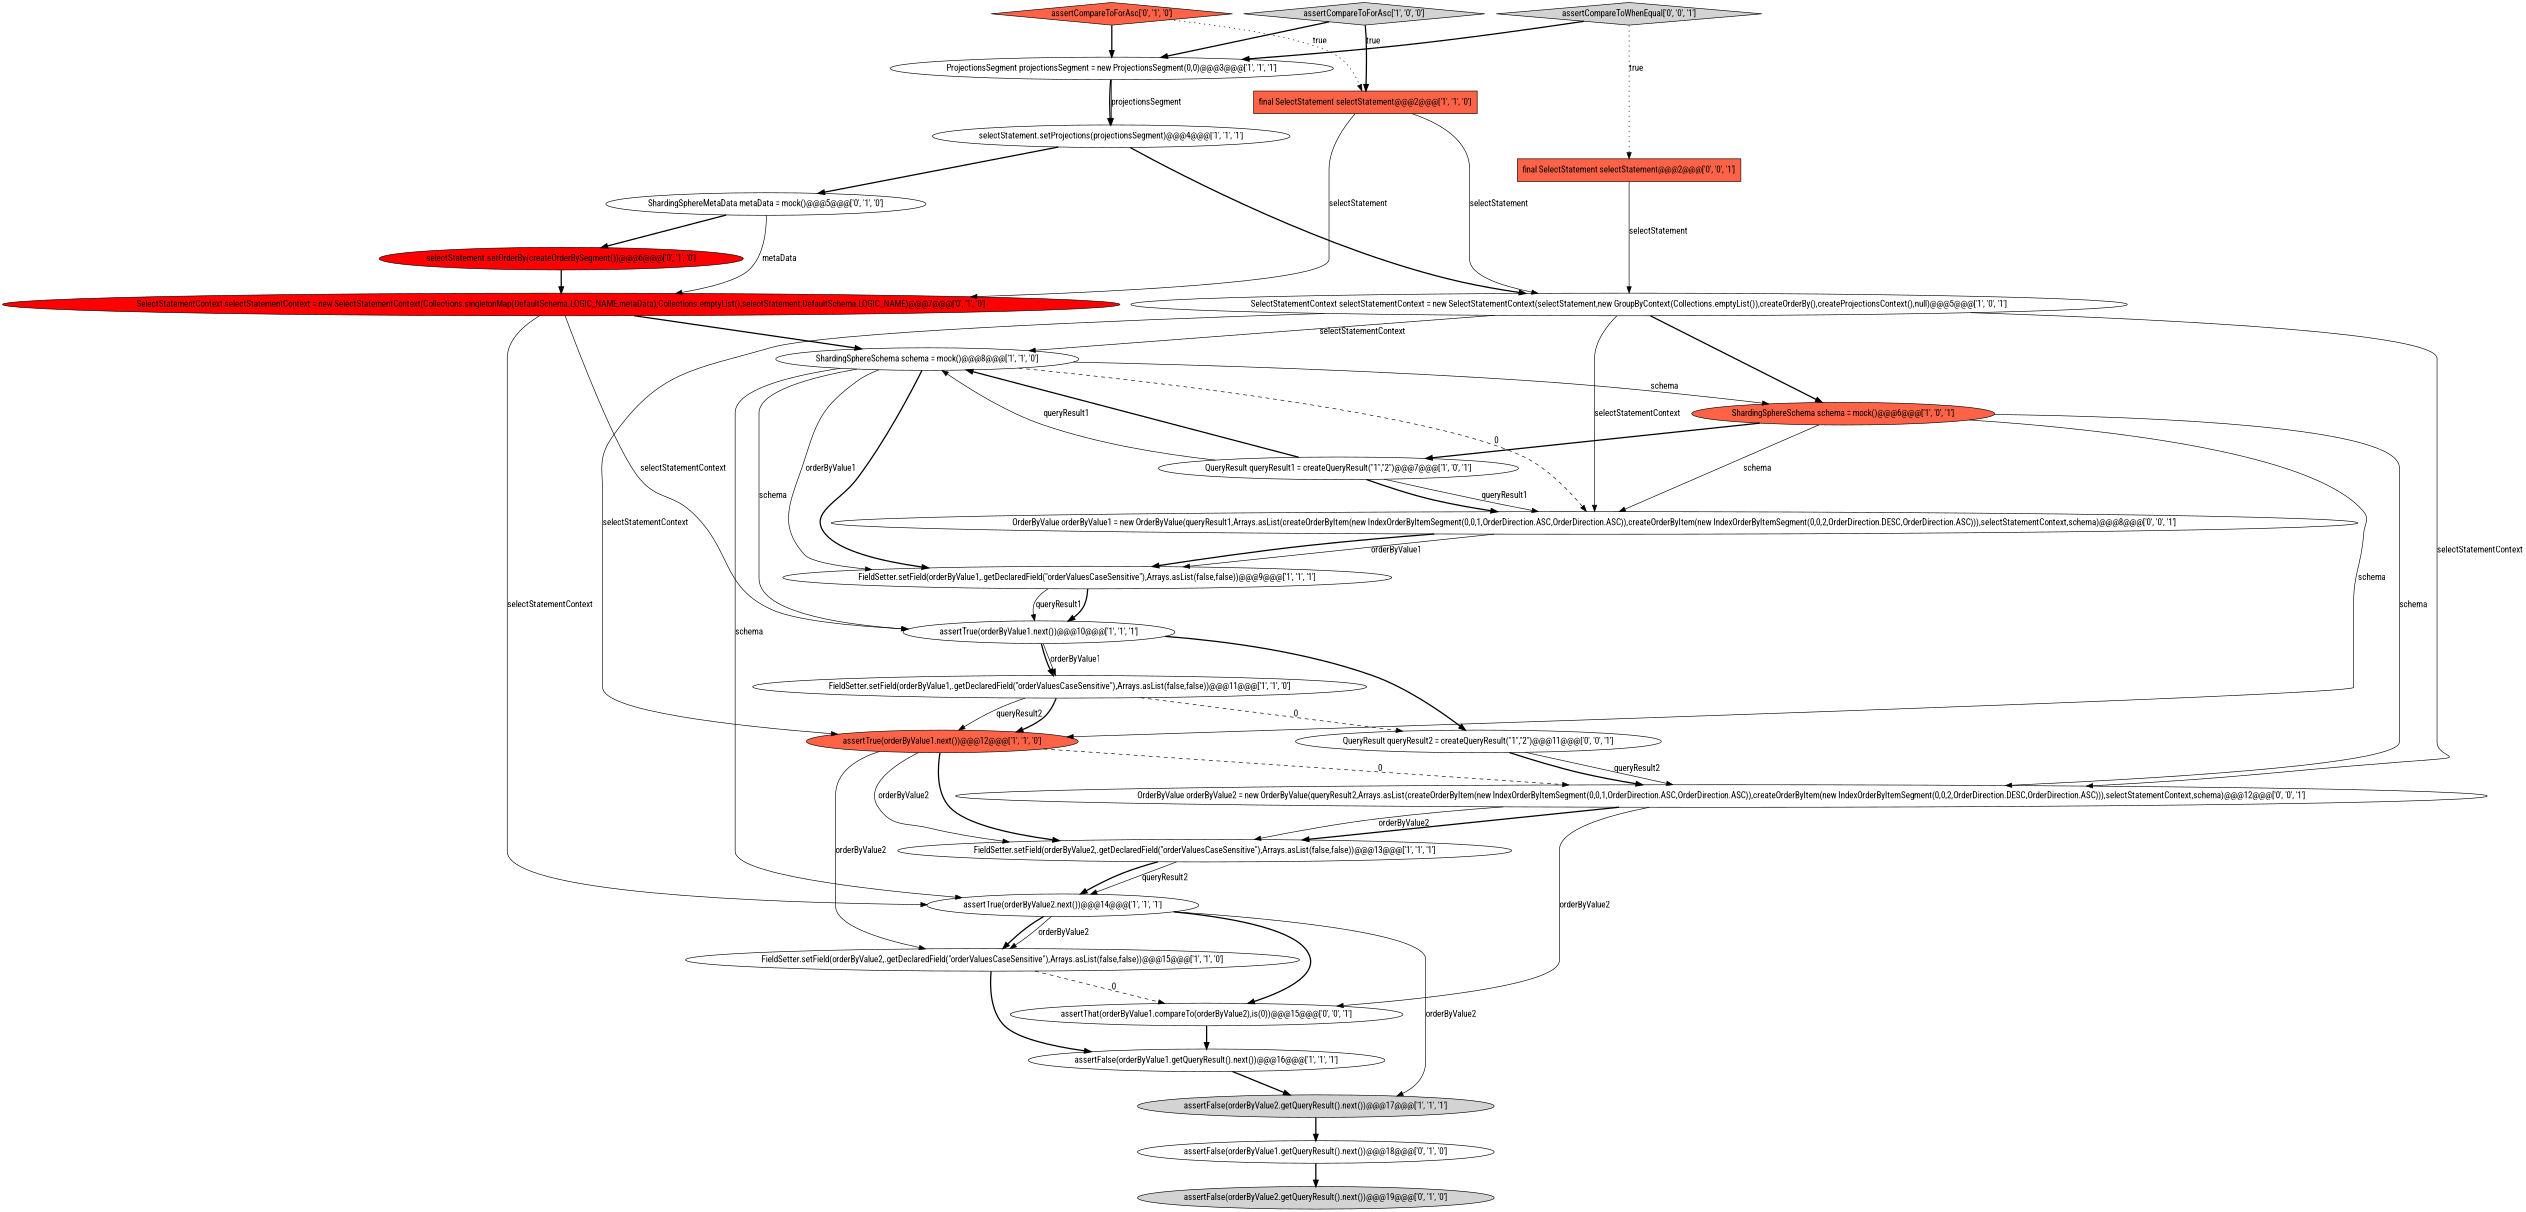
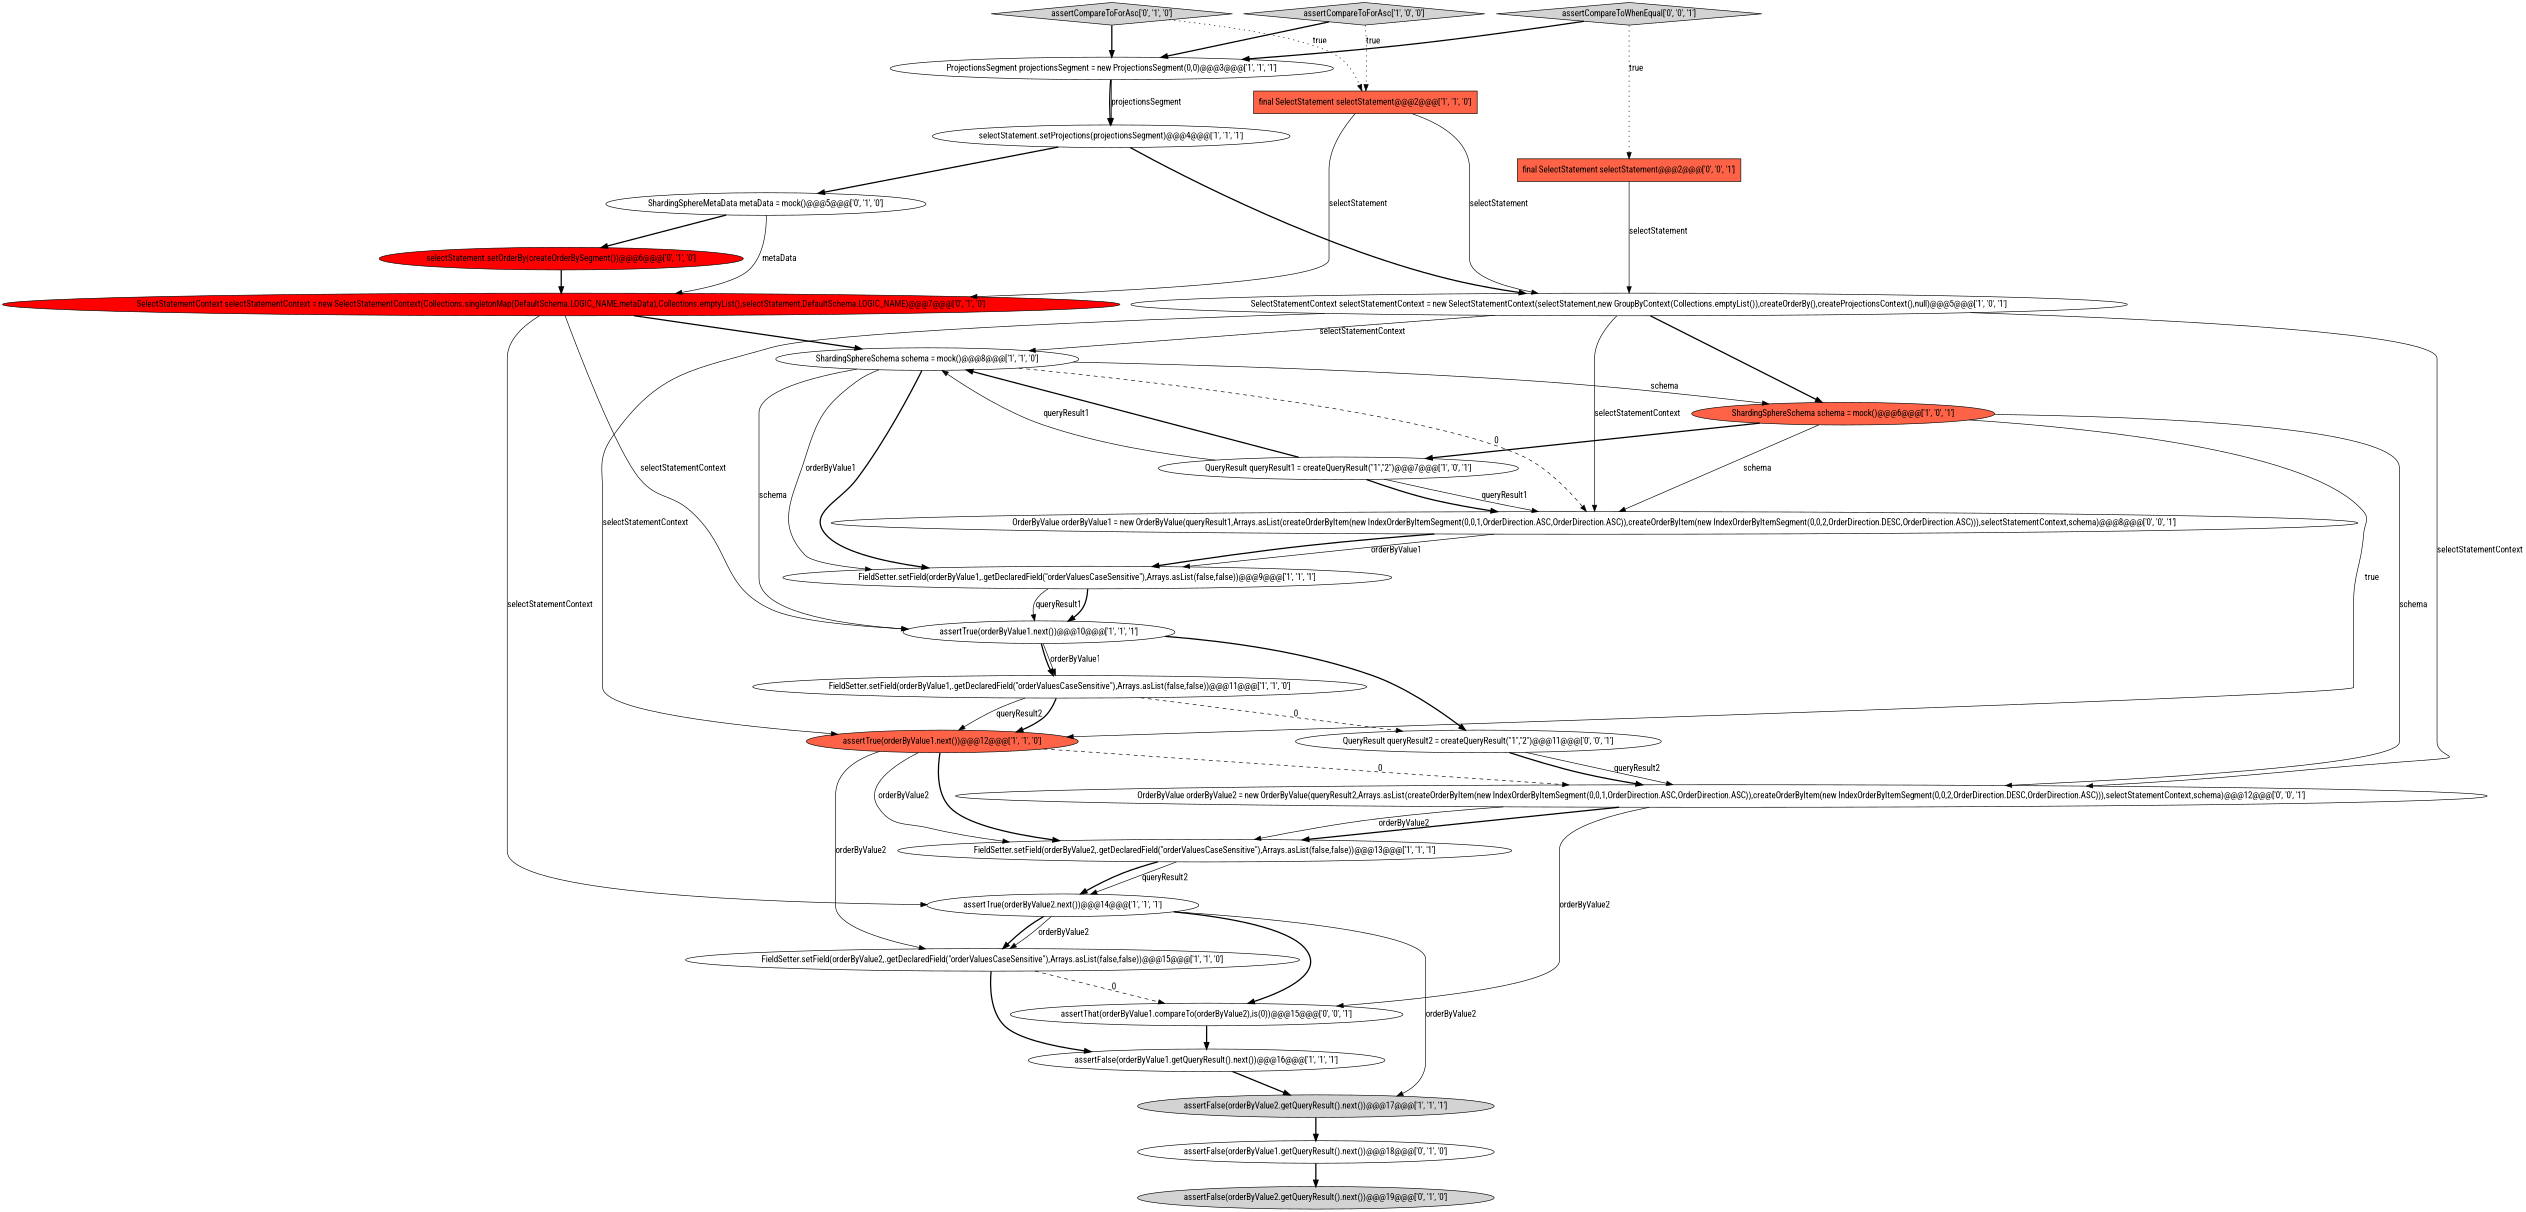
node "assertCompareToForAsc['0', '1', '0']": fillcolor tomato -> lightgray
edge "assertCompareToForAsc['1', '0', '0']" -> "final SelectStatement selectStatement@@@2@@@['1', '1', '0']": style bold -> dotted
edge "ShardingSphereSchema schema = mock()@@@6@@@['1', '0', '1']" -> "assertTrue(orderByValue1.next())@@@12@@@['1', '1', '0']": label "schema" -> "true"
edge "ShardingSphereSchema schema = mock()@@@8@@@['1', '1', '0']" -> "assertTrue(orderByValue2.next())@@@14@@@['1', '1', '1']": removed, label "schema"
